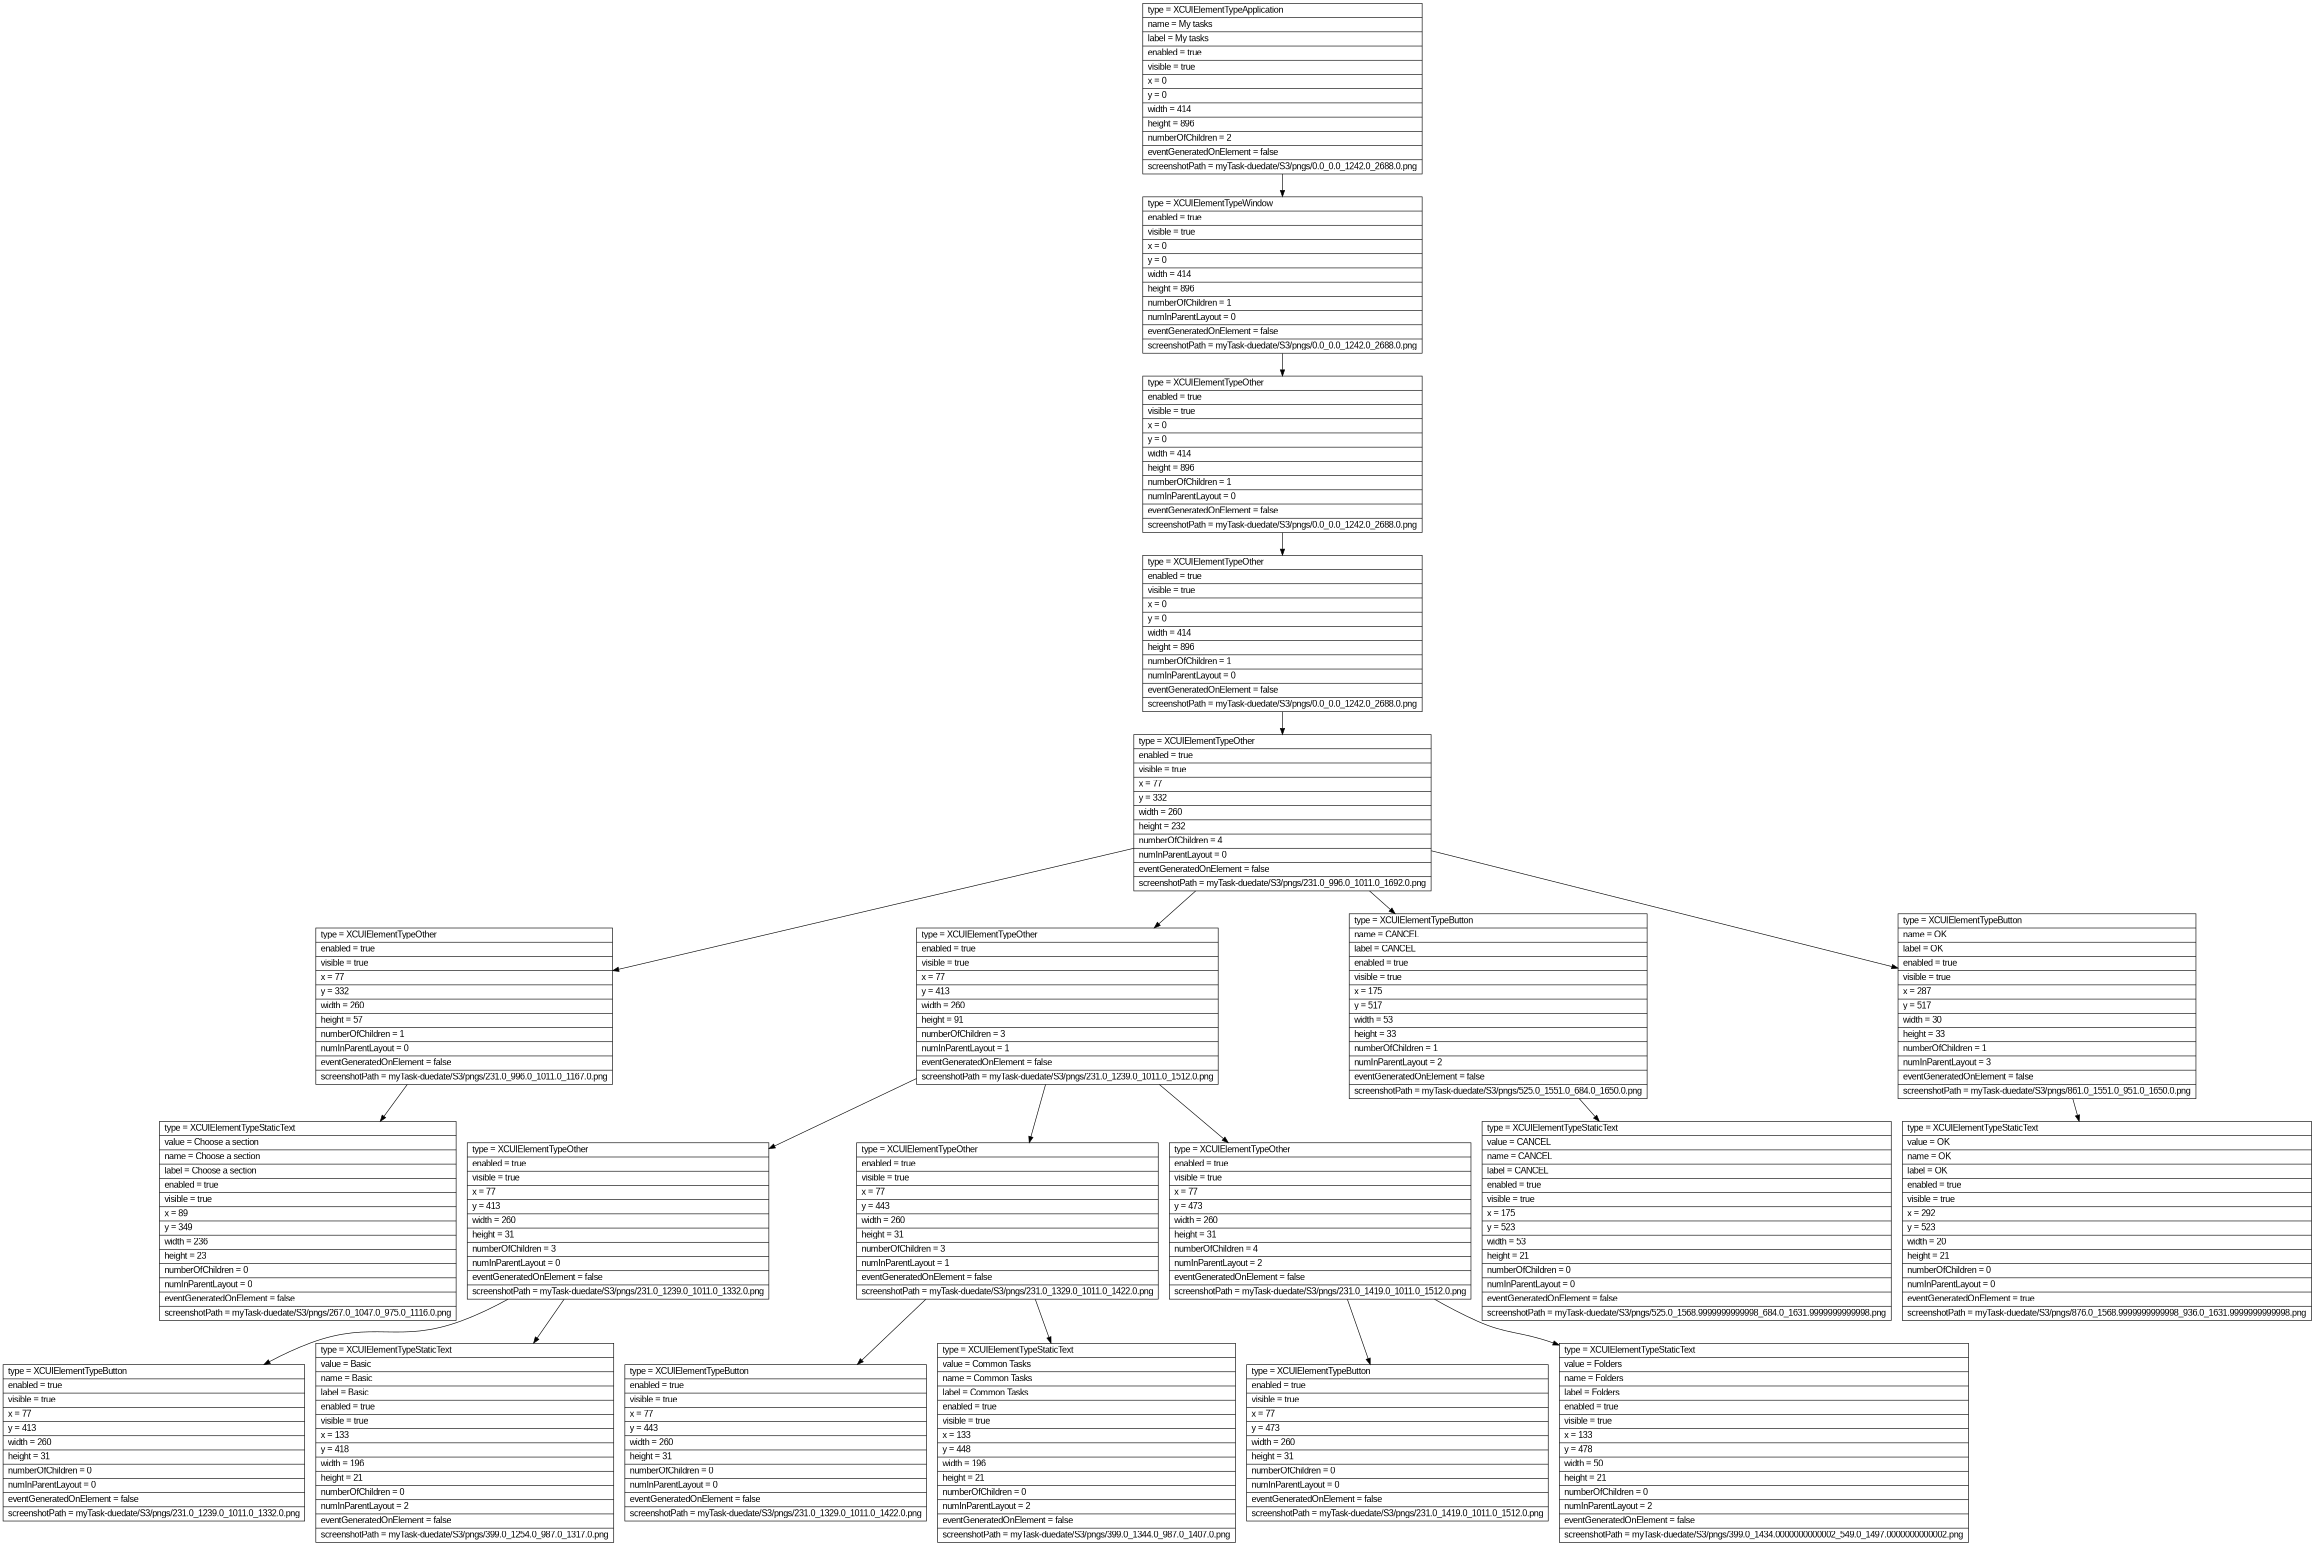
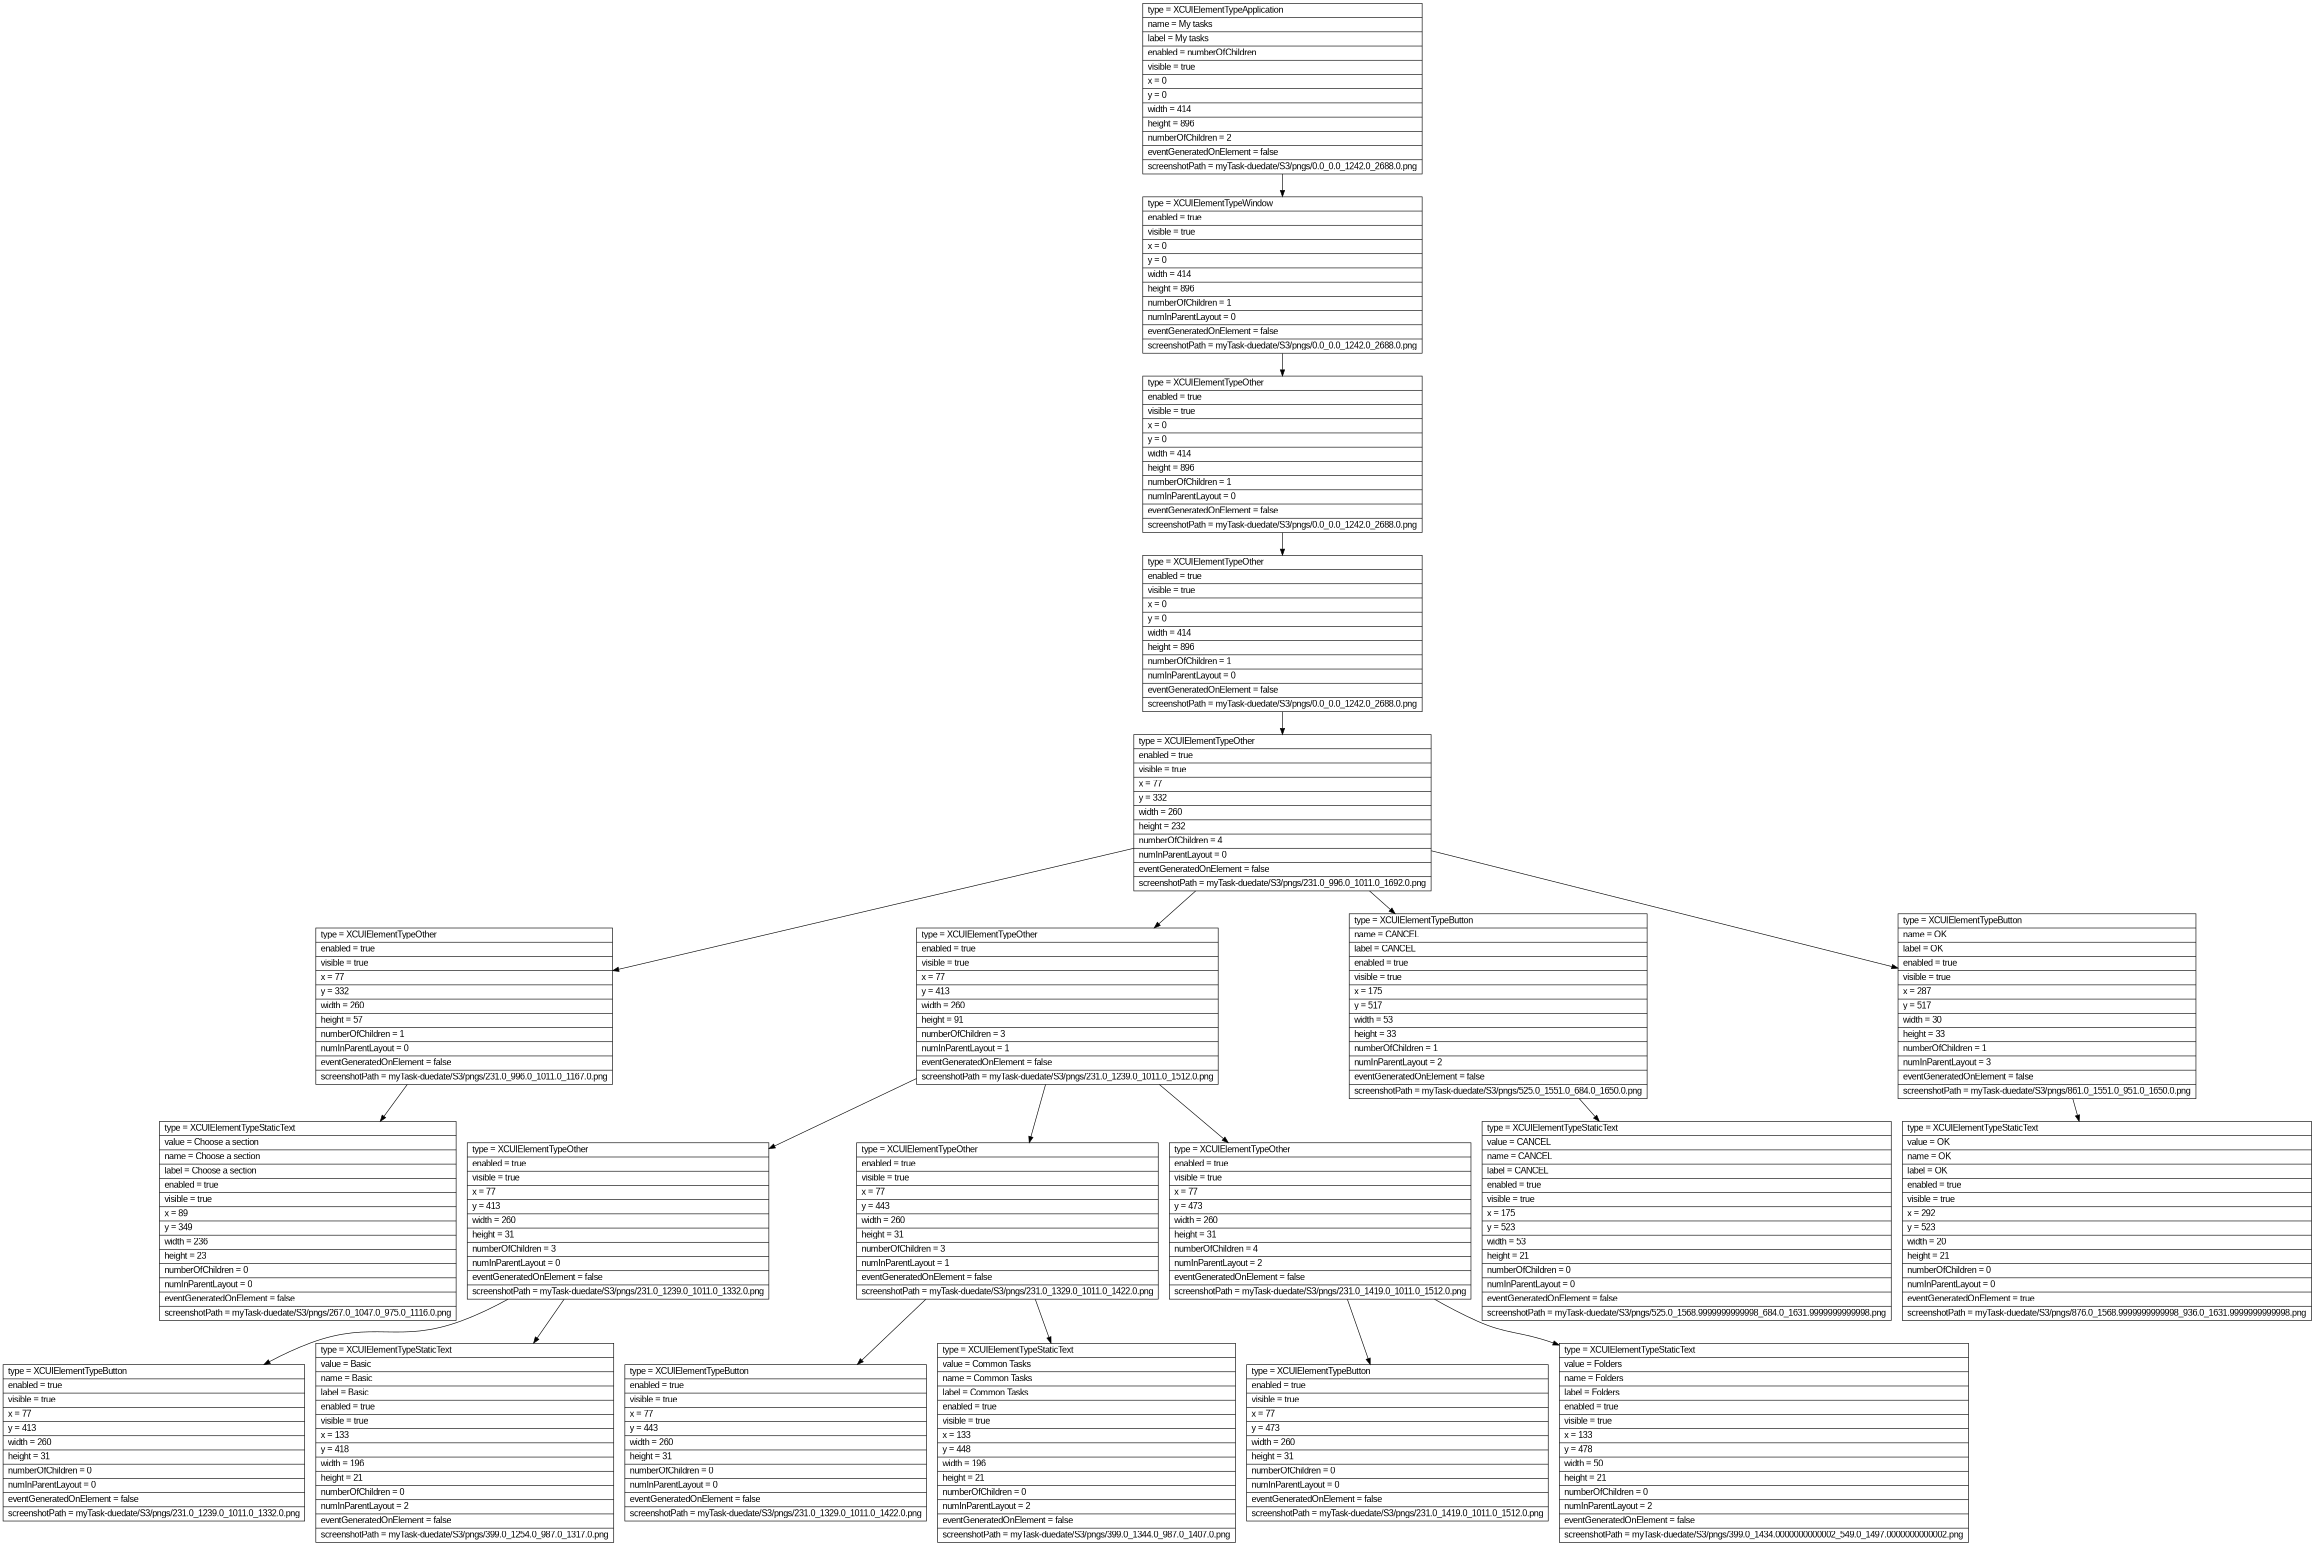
node "type = XCUIElementTypeApplication": text "enabled = true" -> "enabled = numberOfChildren"
